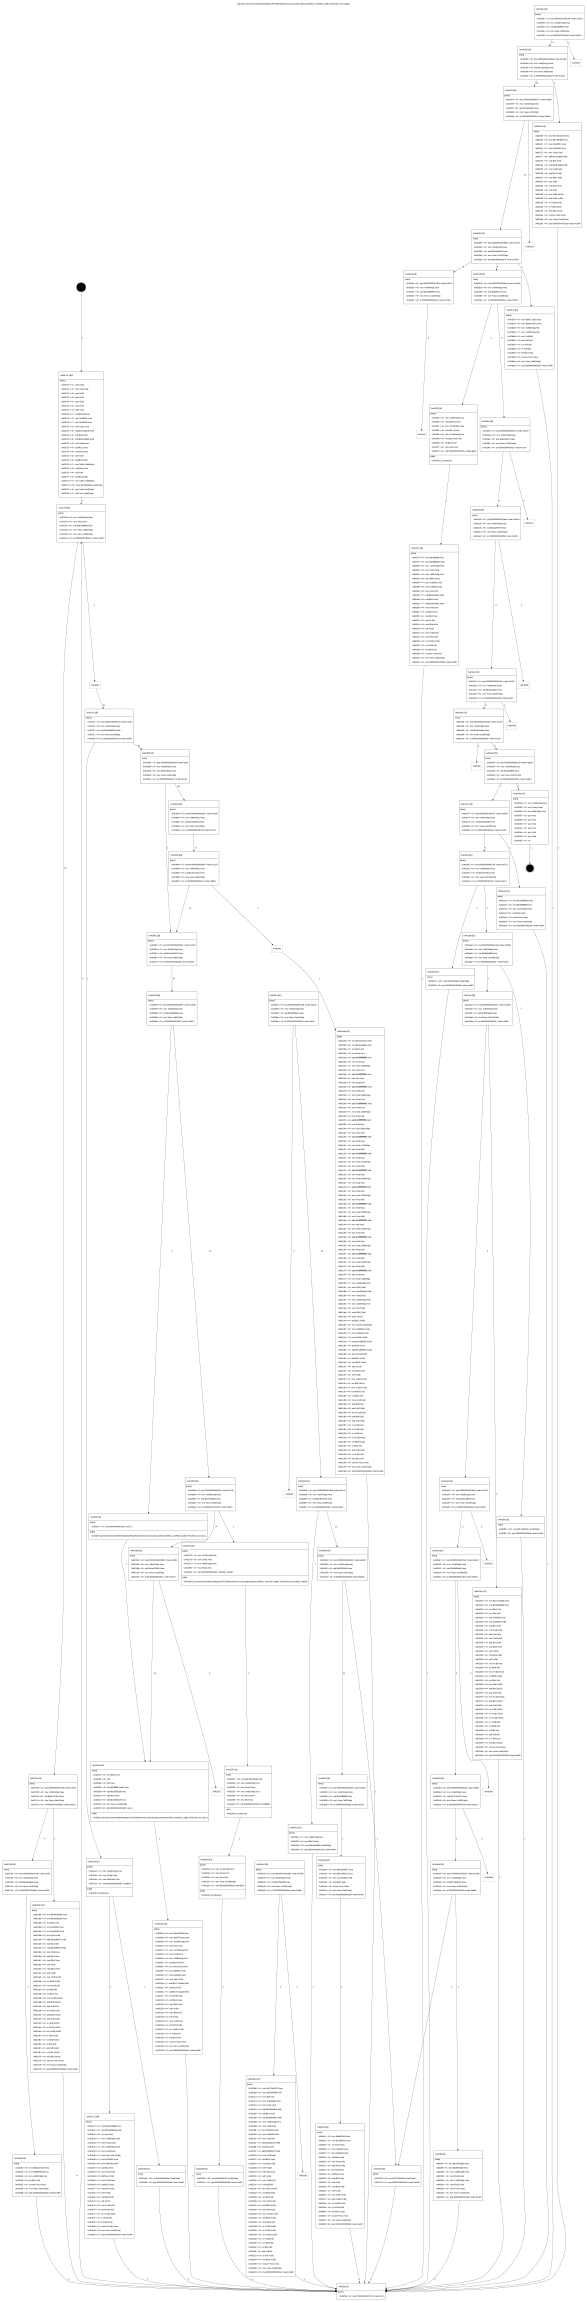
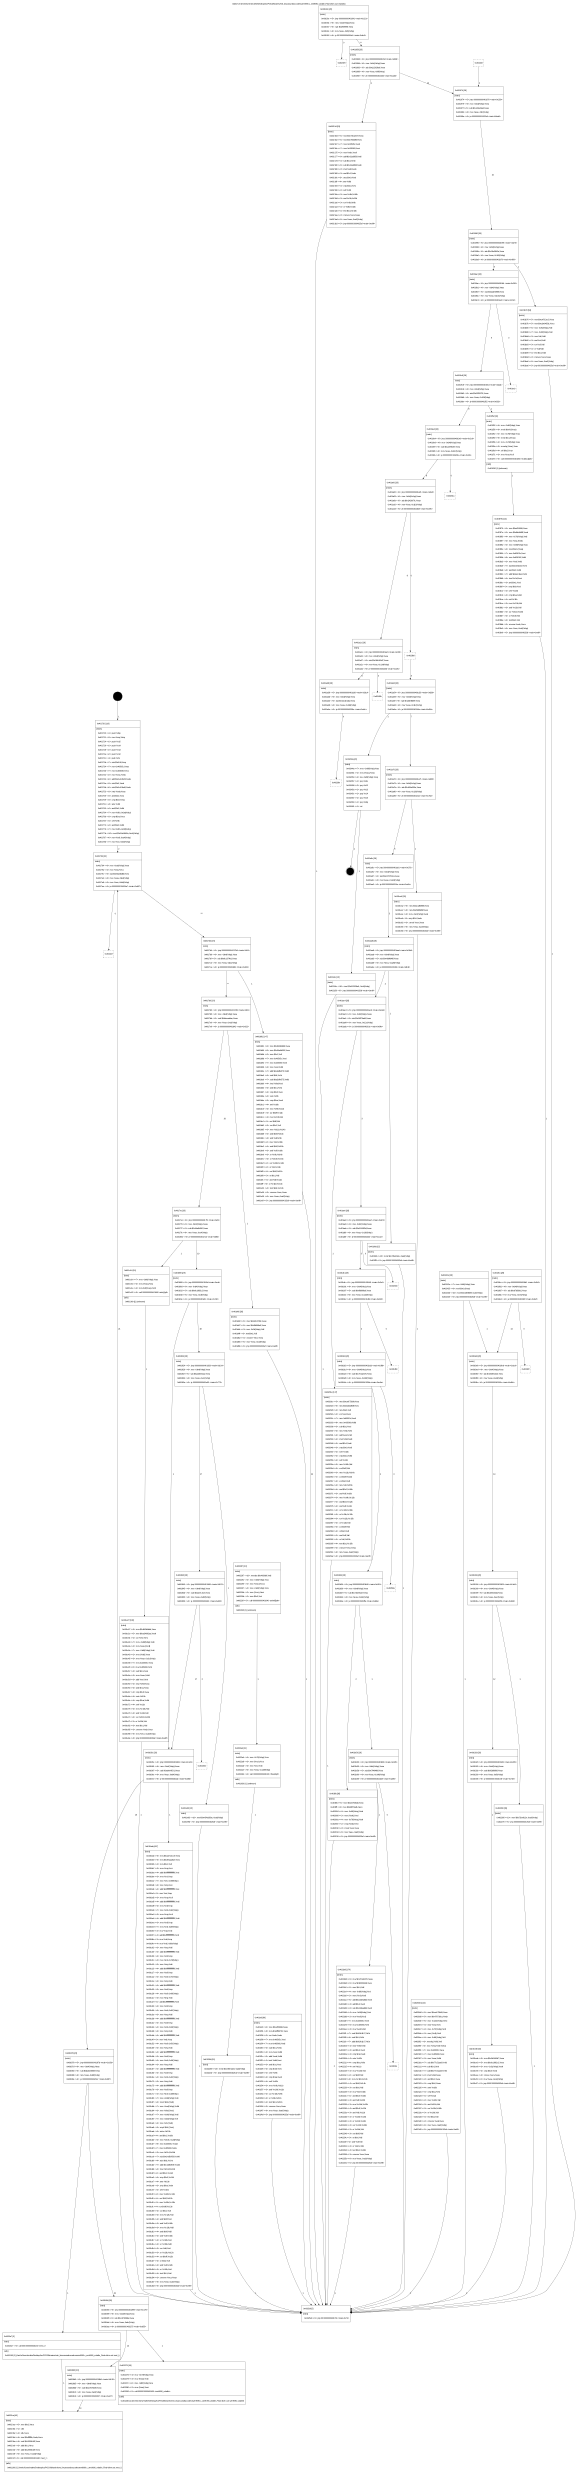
edge "0x401974 [28]" -> "0x4022c8": reversed
edge "0x401990 [28]" -> "0x4019c8 [28]": now "0x4019ac [28]" -> "0x4019c8 [28]"
edge "0x4024a7" -> "0x4017ec [28]": now "0x4017d0 [28]" -> "0x4017ec [28]"
edge "0x401a38 [28]" -> "0x401a54 [28]": now "0x4023b8" -> "0x401a54 [28]"
edge "0x401a8c [28]" -> "0x40214e [15]": now "0x40244a [24]" -> "0x40214e [15]"
edge "0x402462" -> "0x401bab [407]": now "0x40185c [28]" -> "0x401bab [407]"
edge "0x4018e8 [28]" -> "0x40242e [28]": reversed
edge "0x402275 [18]" -> "0x402287 [29]": removed, label "1"
node "0x402527": removed
edge "0x4020ac [40]" -> "0x4020d4 [122]": removed, label "1"
edge "0x401ede [30]" -> "0x401efc [86]": now "0x401ede [30]" -> "0x4025af [5]"
edge "0x401b34 [28]" -> "0x402266 [15]": now "0x401b34 [28]" -> "0x401b50 [28]"
edge "0x401e14 [19]" -> "0x401e93 [15]": now "0x401824 [28]" -> "0x401e93 [15]"
